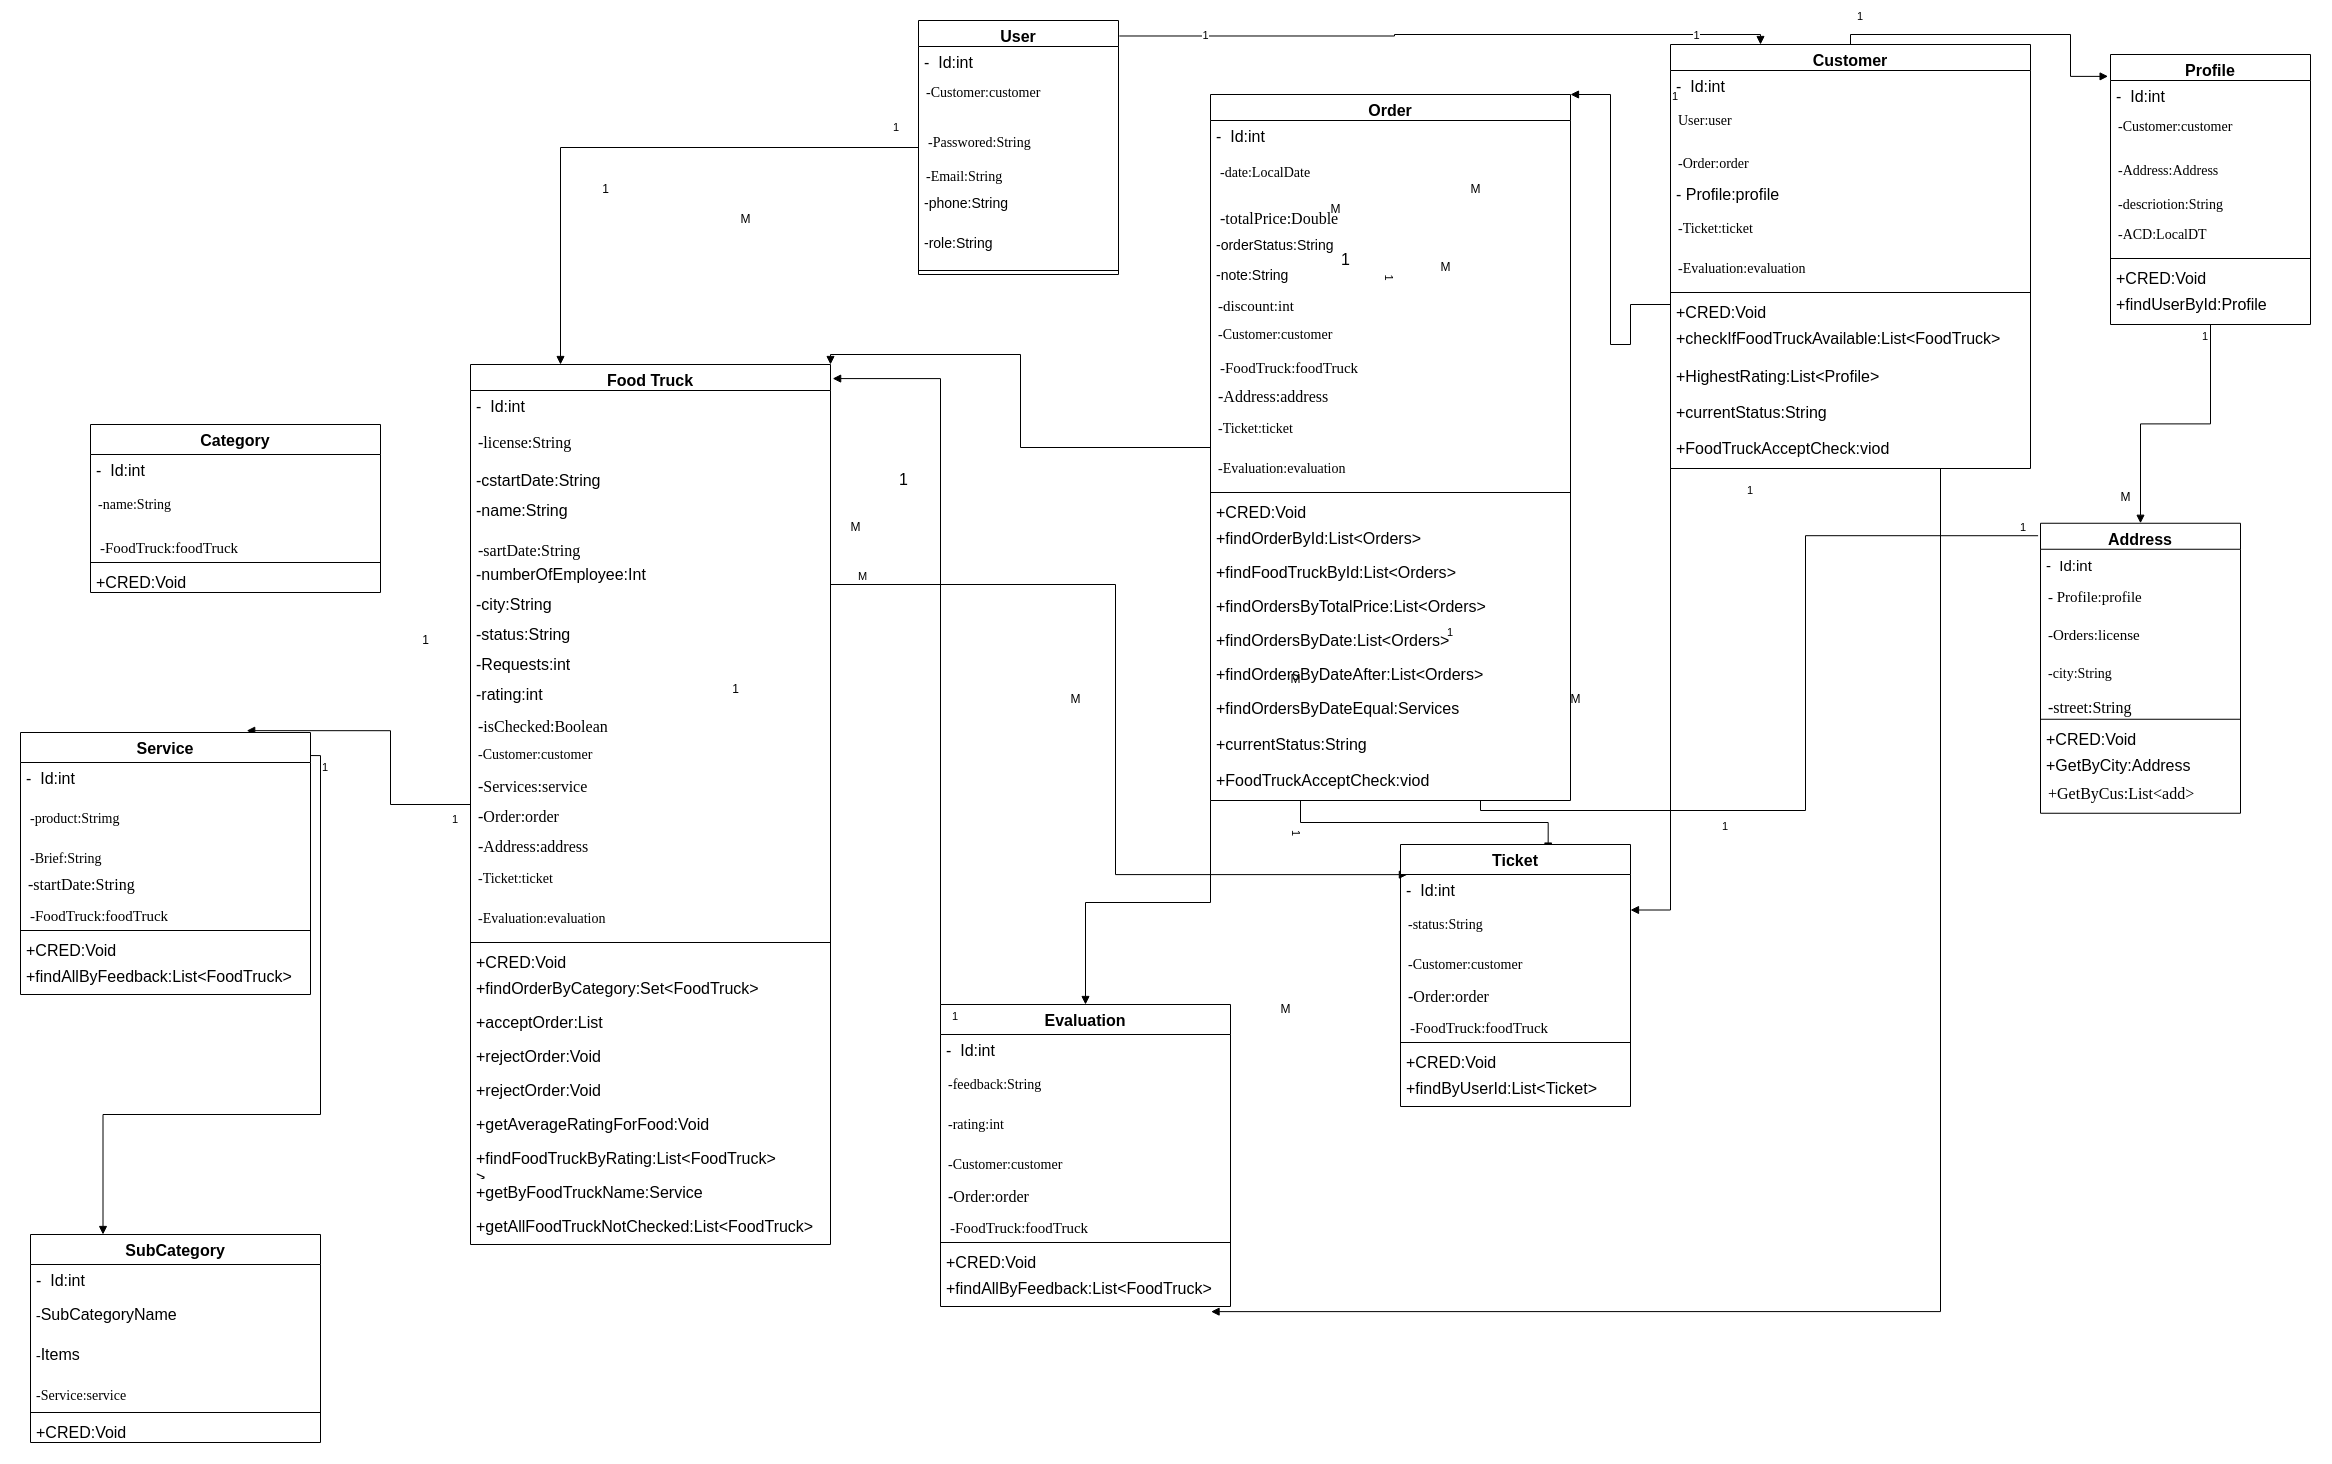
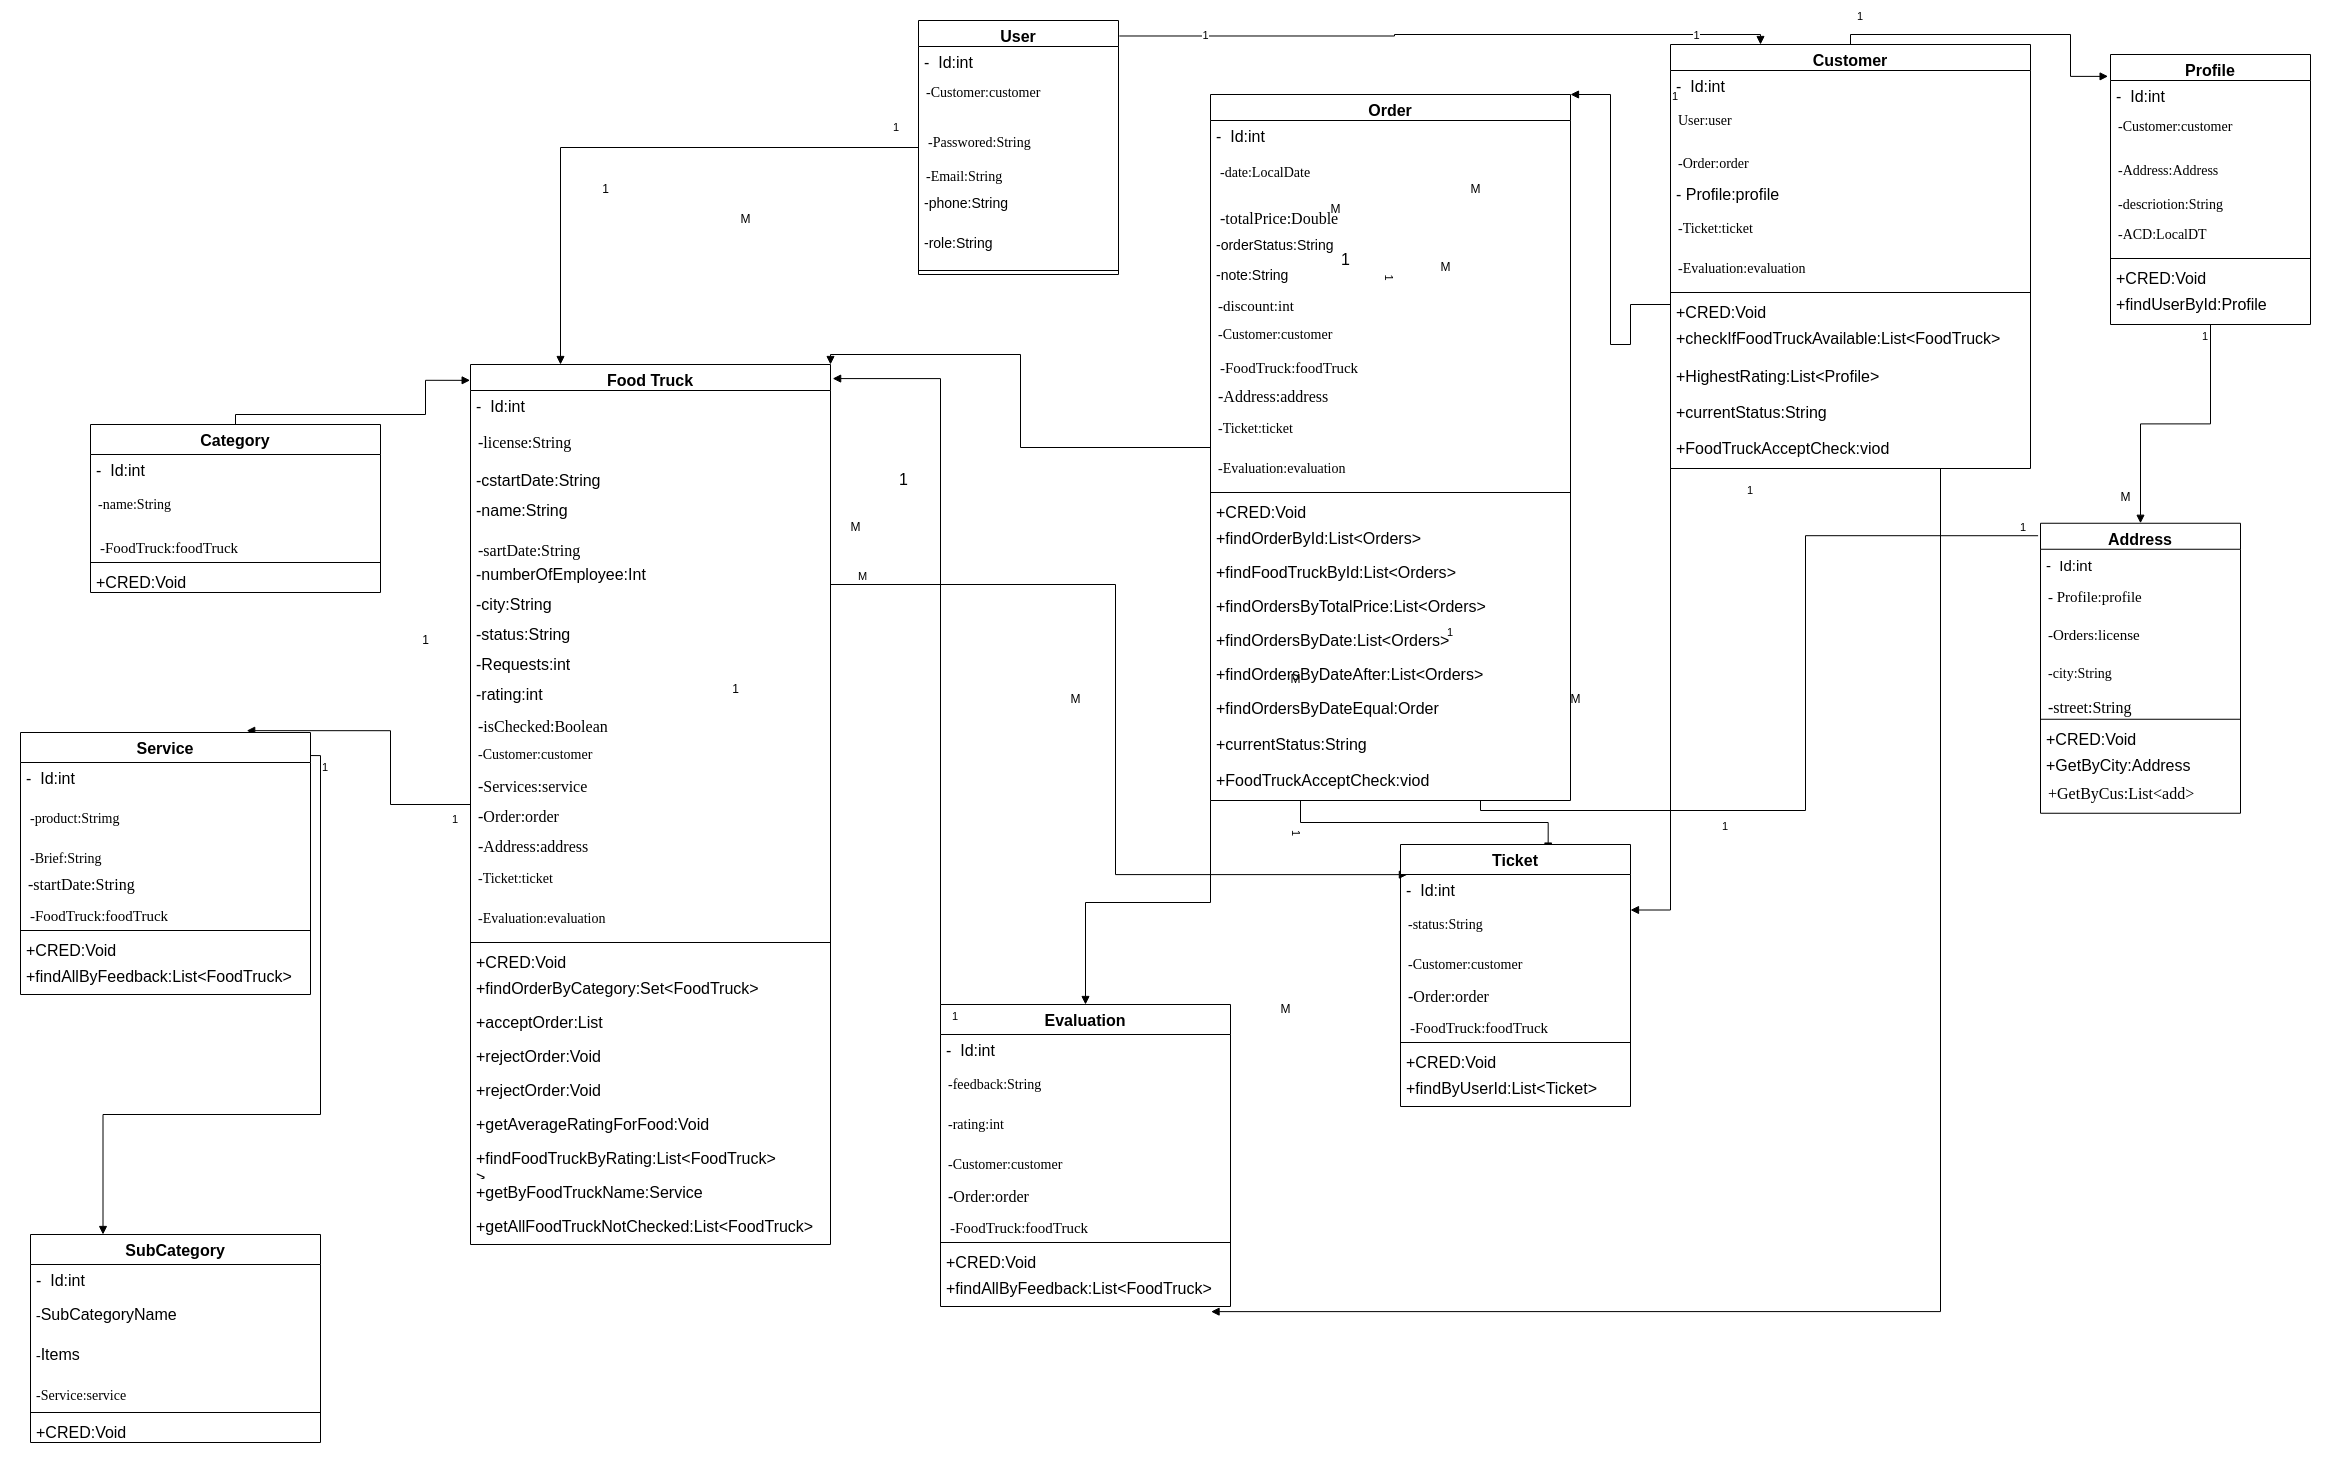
edge "Category" -> "Food Truck": added, label "1"
node "+findOrdersByDateEqual:Services": label "+findOrdersByDateEqual:Services" -> "+findOrdersByDateEqual:Order"
